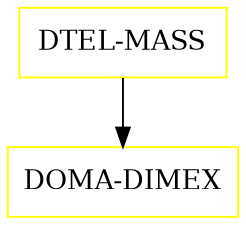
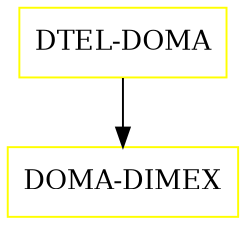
node "DTEL-MASS": label "DTEL-MASS" -> "DTEL-DOMA"
